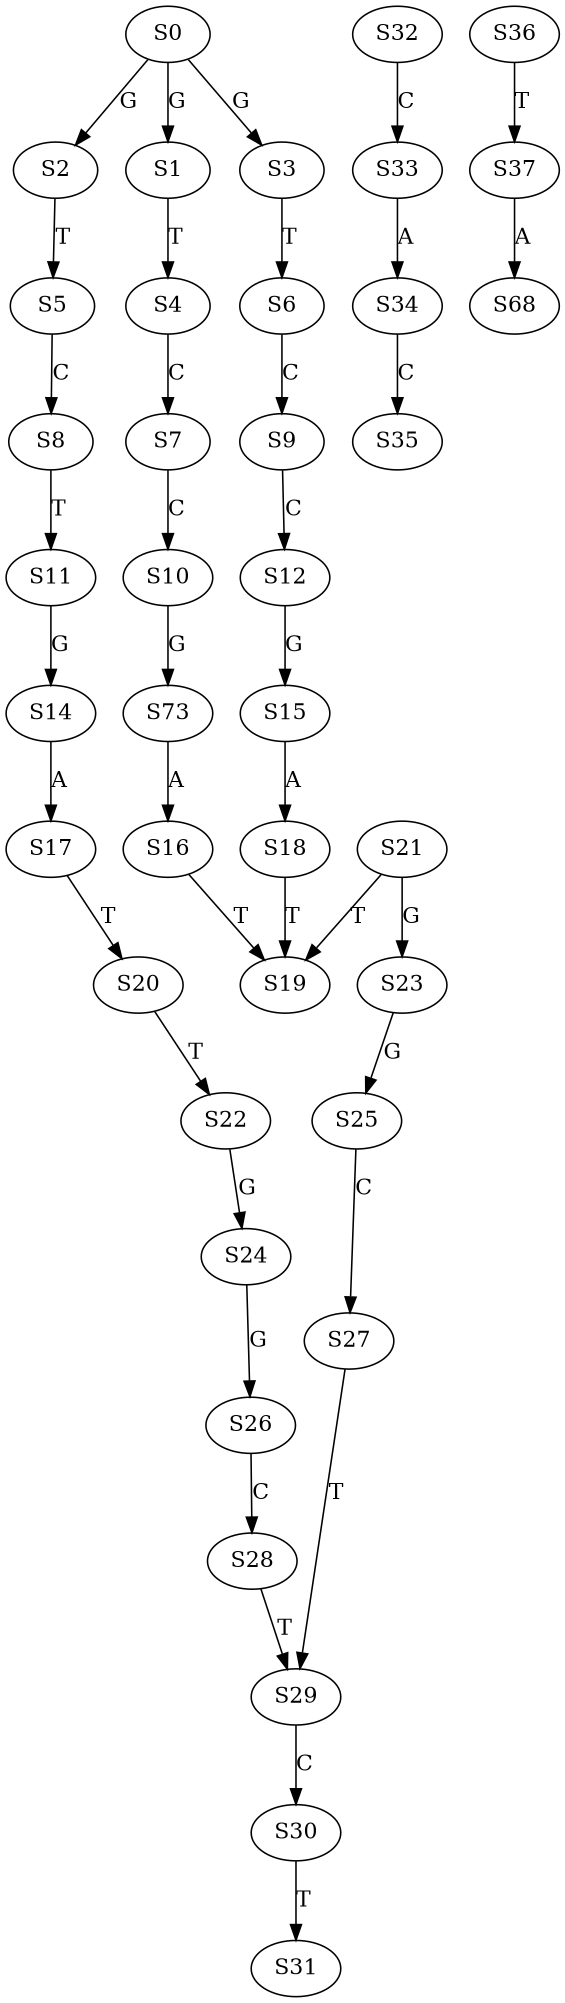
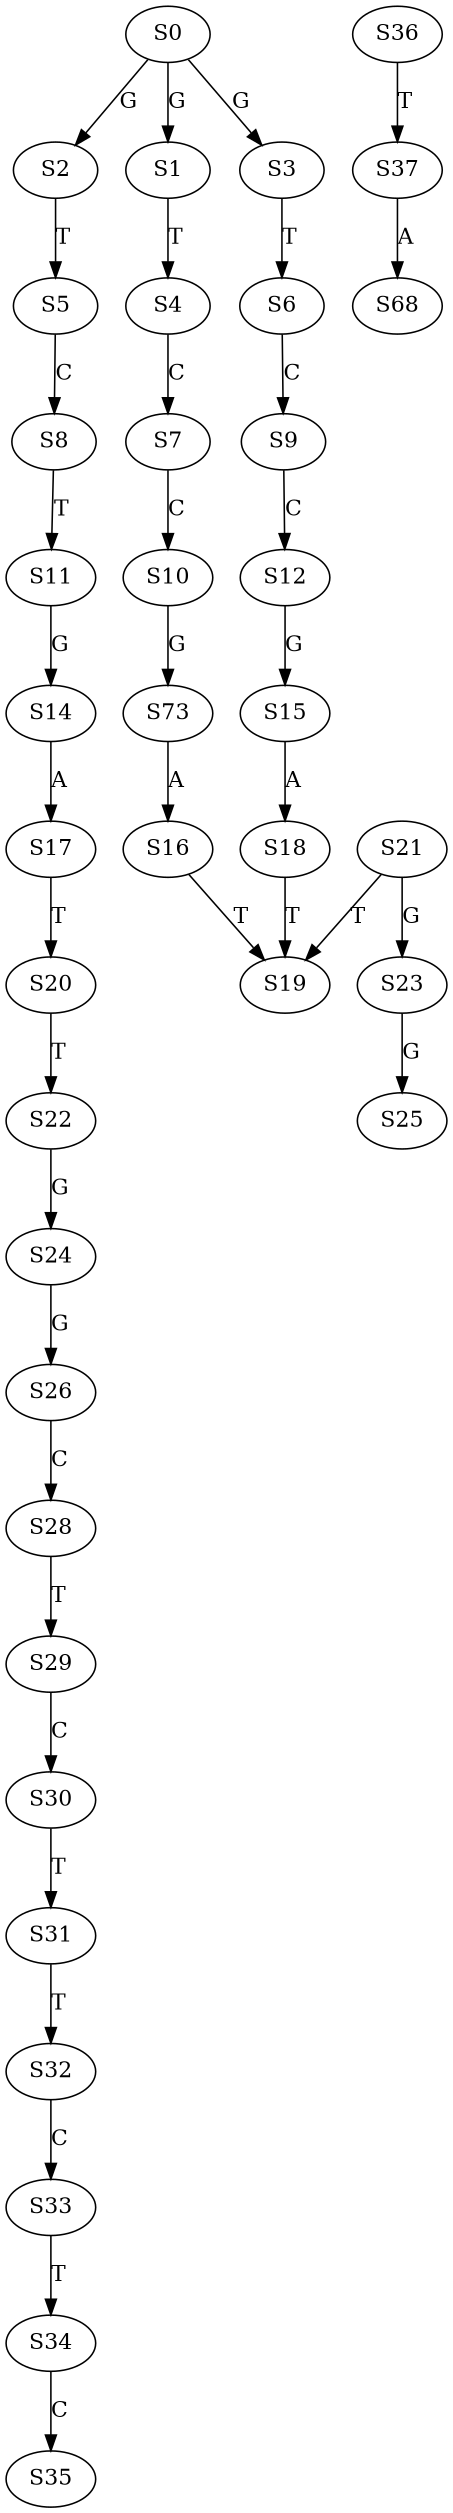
edge "S33" -> "S34": label "A" -> "T"
node "S27": removed
edge "S31" -> "S32": added, label "T"
